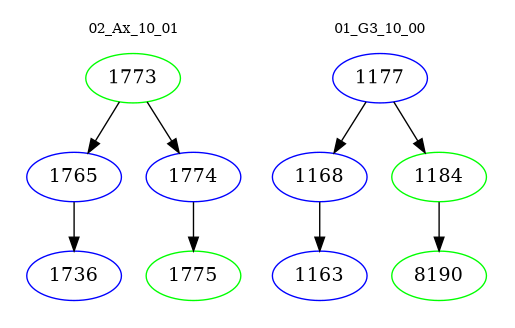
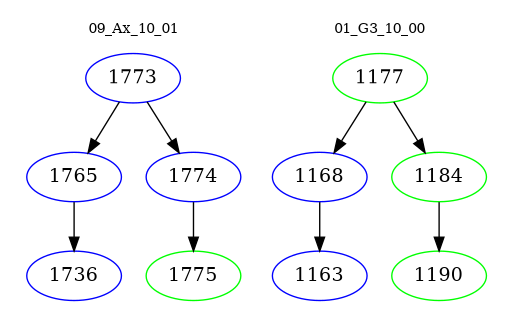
cluster "02_Ax_10_01": label "02_Ax_10_01" -> "09_Ax_10_01"
node "1773": color green -> blue
node "1177": color blue -> green
node "8190": label "8190" -> "1190"
